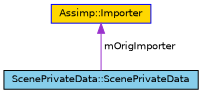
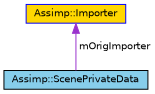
node "ScenePrivateData::ScenePrivateData": label "ScenePrivateData::ScenePrivateData" -> "Assimp::ScenePrivateData"
